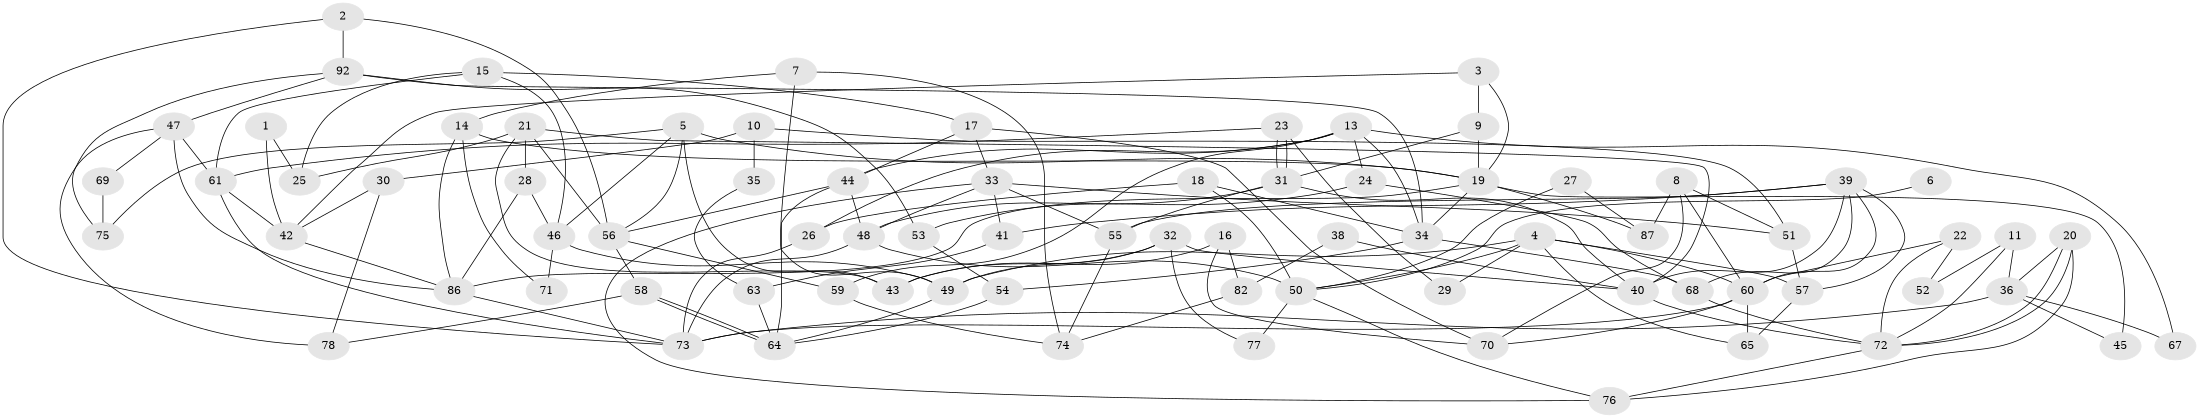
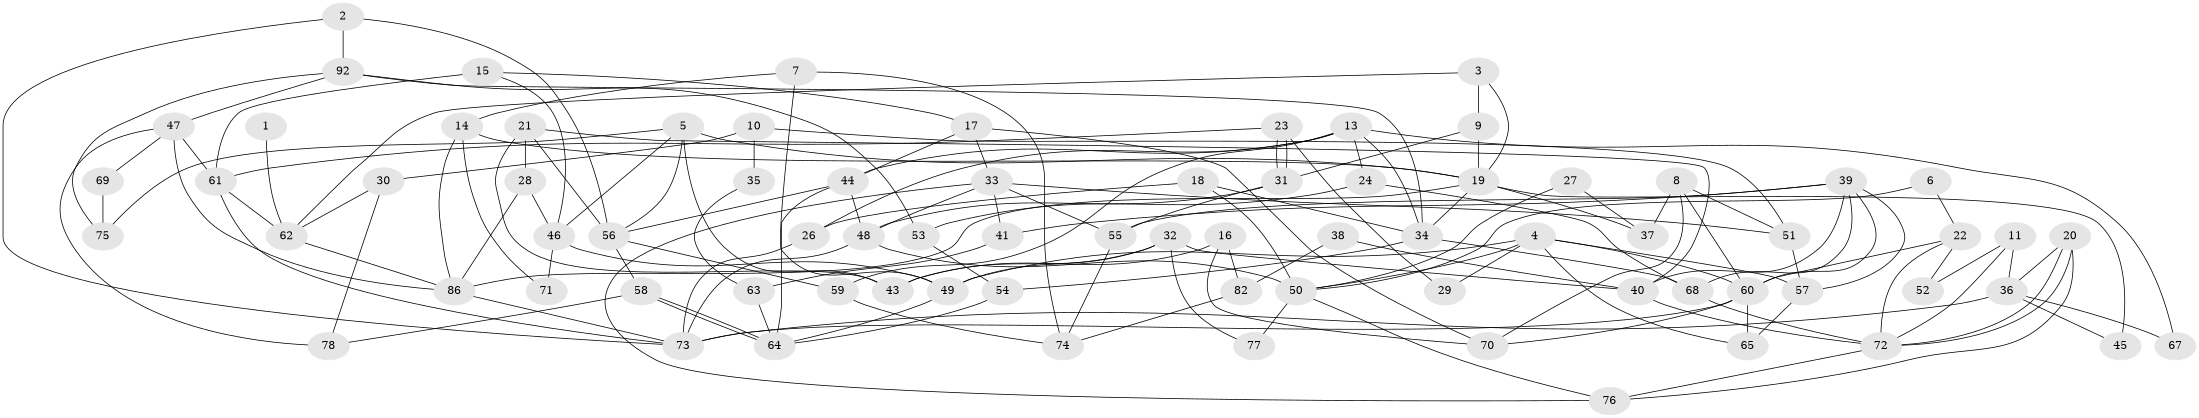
node "25": removed
edge "6" -- "22": added
edge "31" -- "40": removed
node "42": label "42" -> "62"
node "87": label "87" -> "37"
